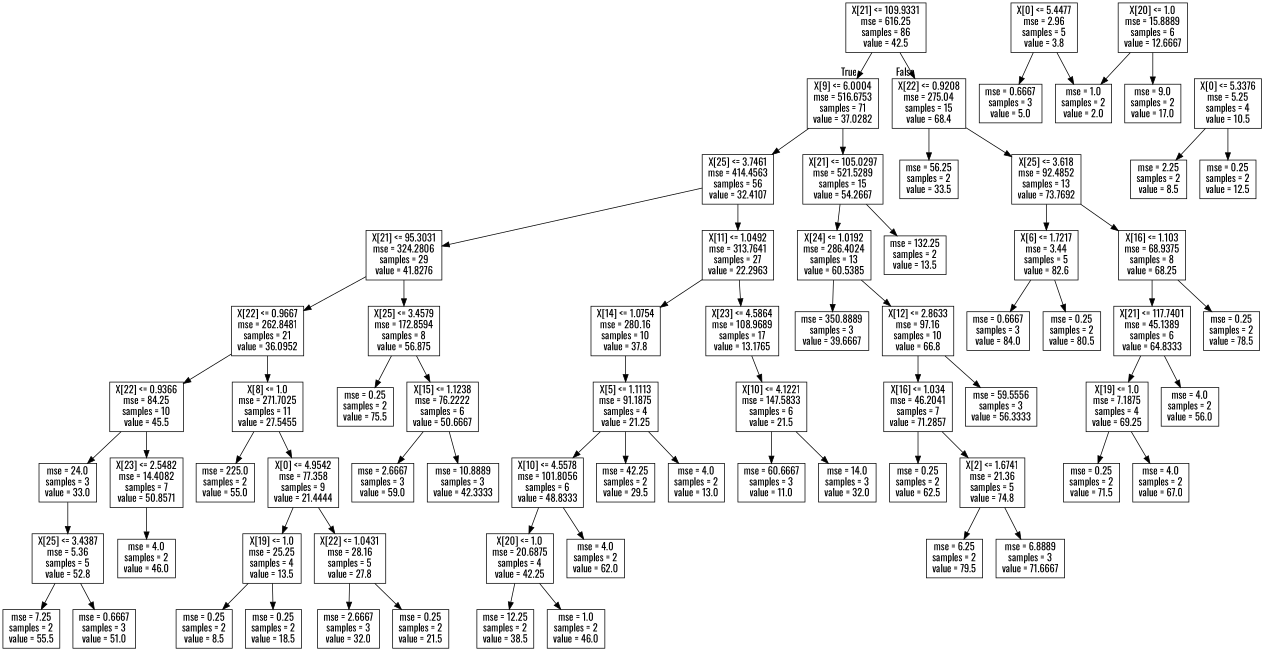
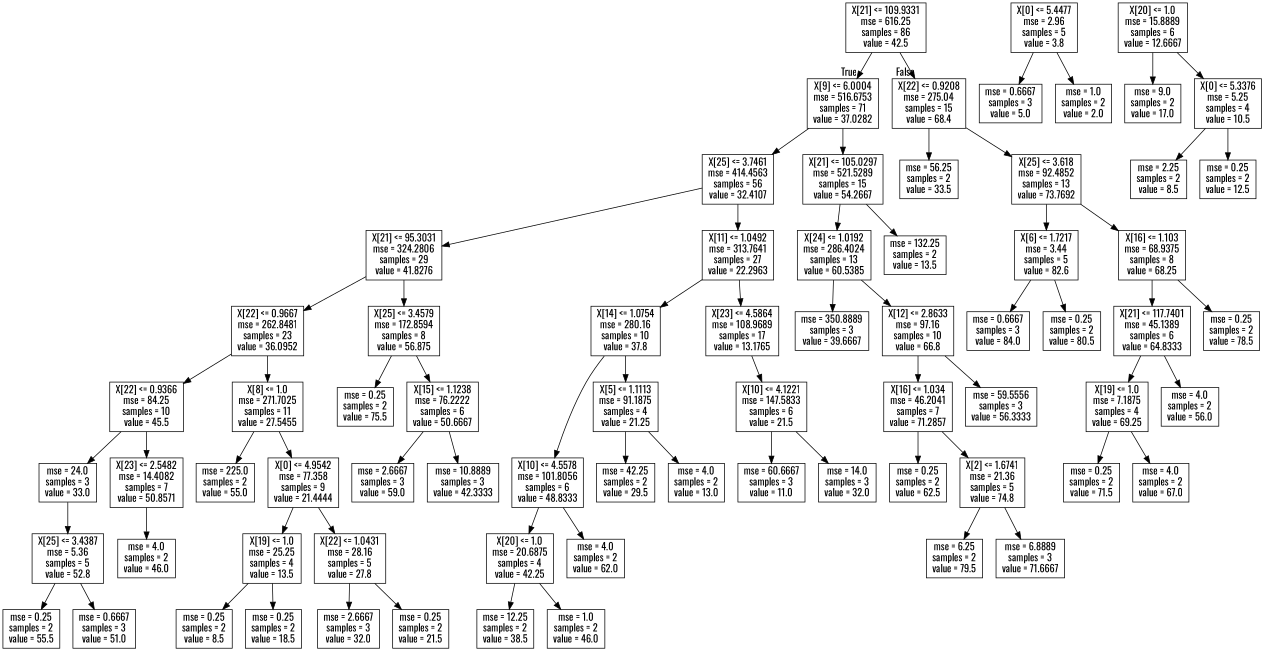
edge "X[20] <= 1.0 mse = 15.8889 samples = 6 value = 12.6667" -> "mse = 1.0 samples = 2 value = 2.0": now "X[20] <= 1.0 mse = 15.8889 samples = 6 value = 12.6667" -> "X[0] <= 5.3376 mse = 5.25 samples = 4 value = 10.5"
node "X[22] <= 0.9667 mse = 262.8481 samples = 21 value = 36.0952": label "X[22] <= 0.9667 mse = 262.8481 samples = 21 value = 36.0952" -> "X[22] <= 0.9667 mse = 262.8481 samples = 23 value = 36.0952"
edge "X[5] <= 1.1113 mse = 91.1875 samples = 4 value = 21.25" -> "X[10] <= 4.5578 mse = 101.8056 samples = 6 value = 48.8333": now "X[14] <= 1.0754 mse = 280.16 samples = 10 value = 37.8" -> "X[10] <= 4.5578 mse = 101.8056 samples = 6 value = 48.8333"
node "mse = 7.25 samples = 2 value = 55.5": label "mse = 7.25 samples = 2 value = 55.5" -> "mse = 0.25 samples = 2 value = 55.5"
